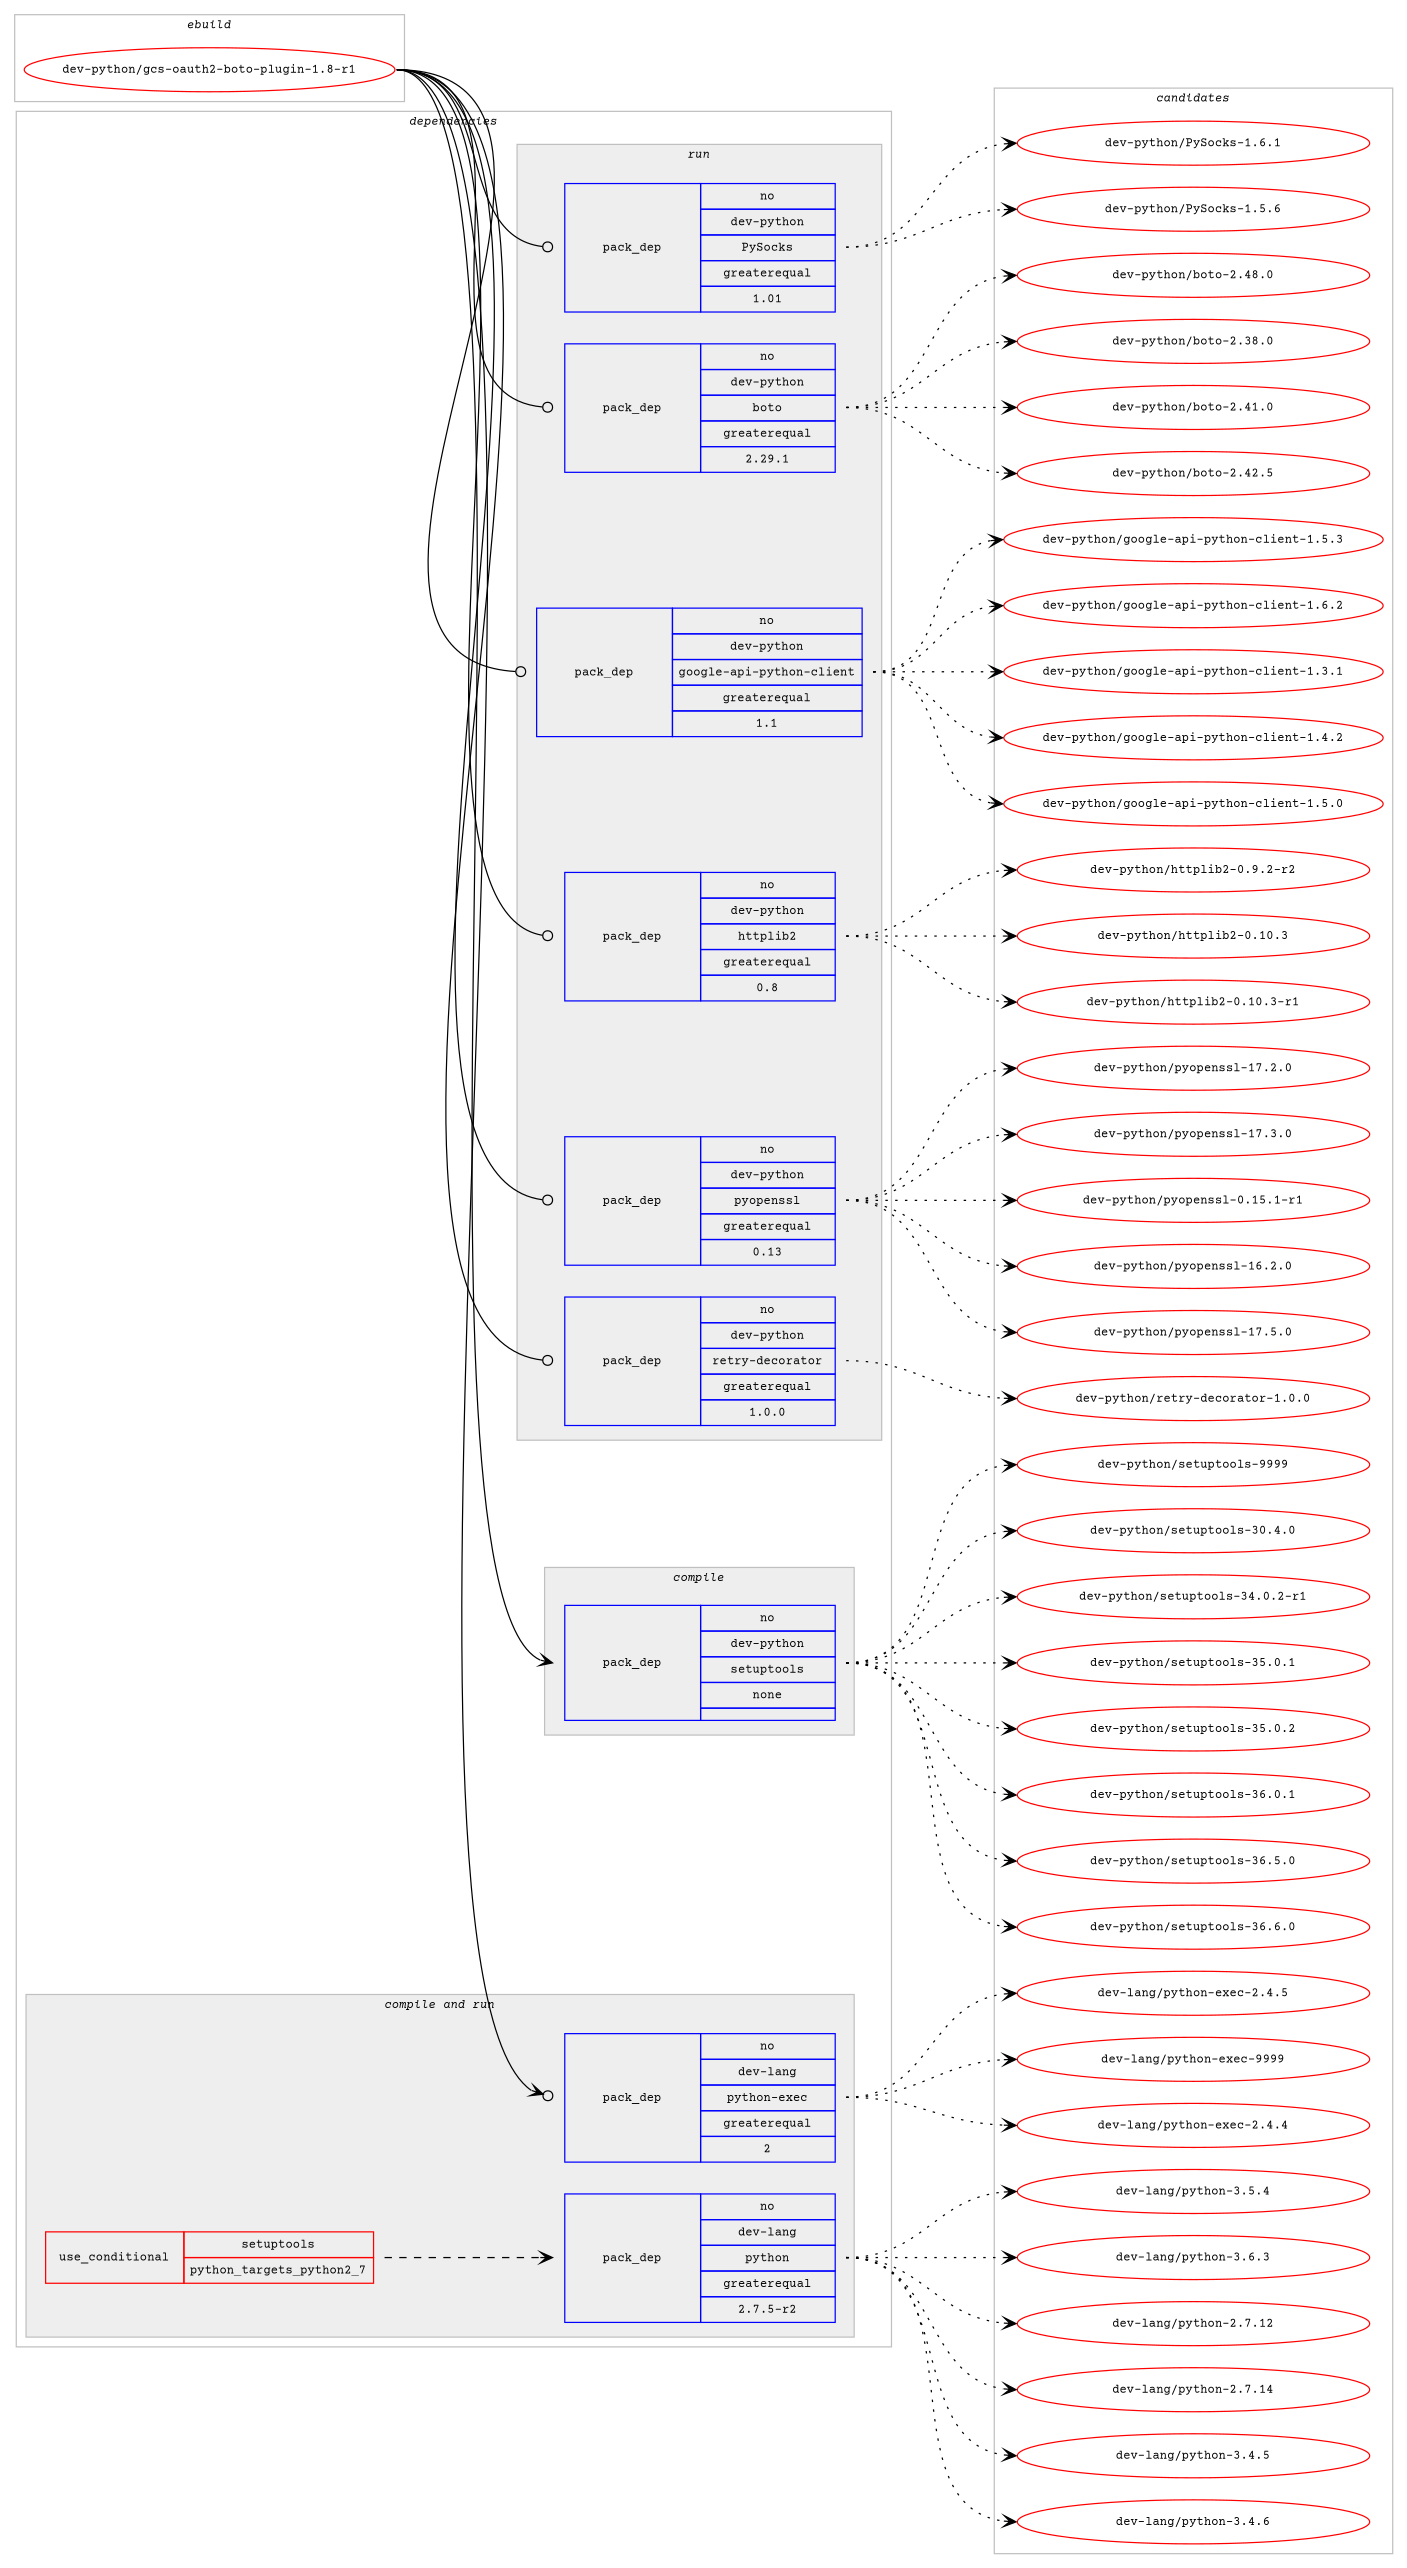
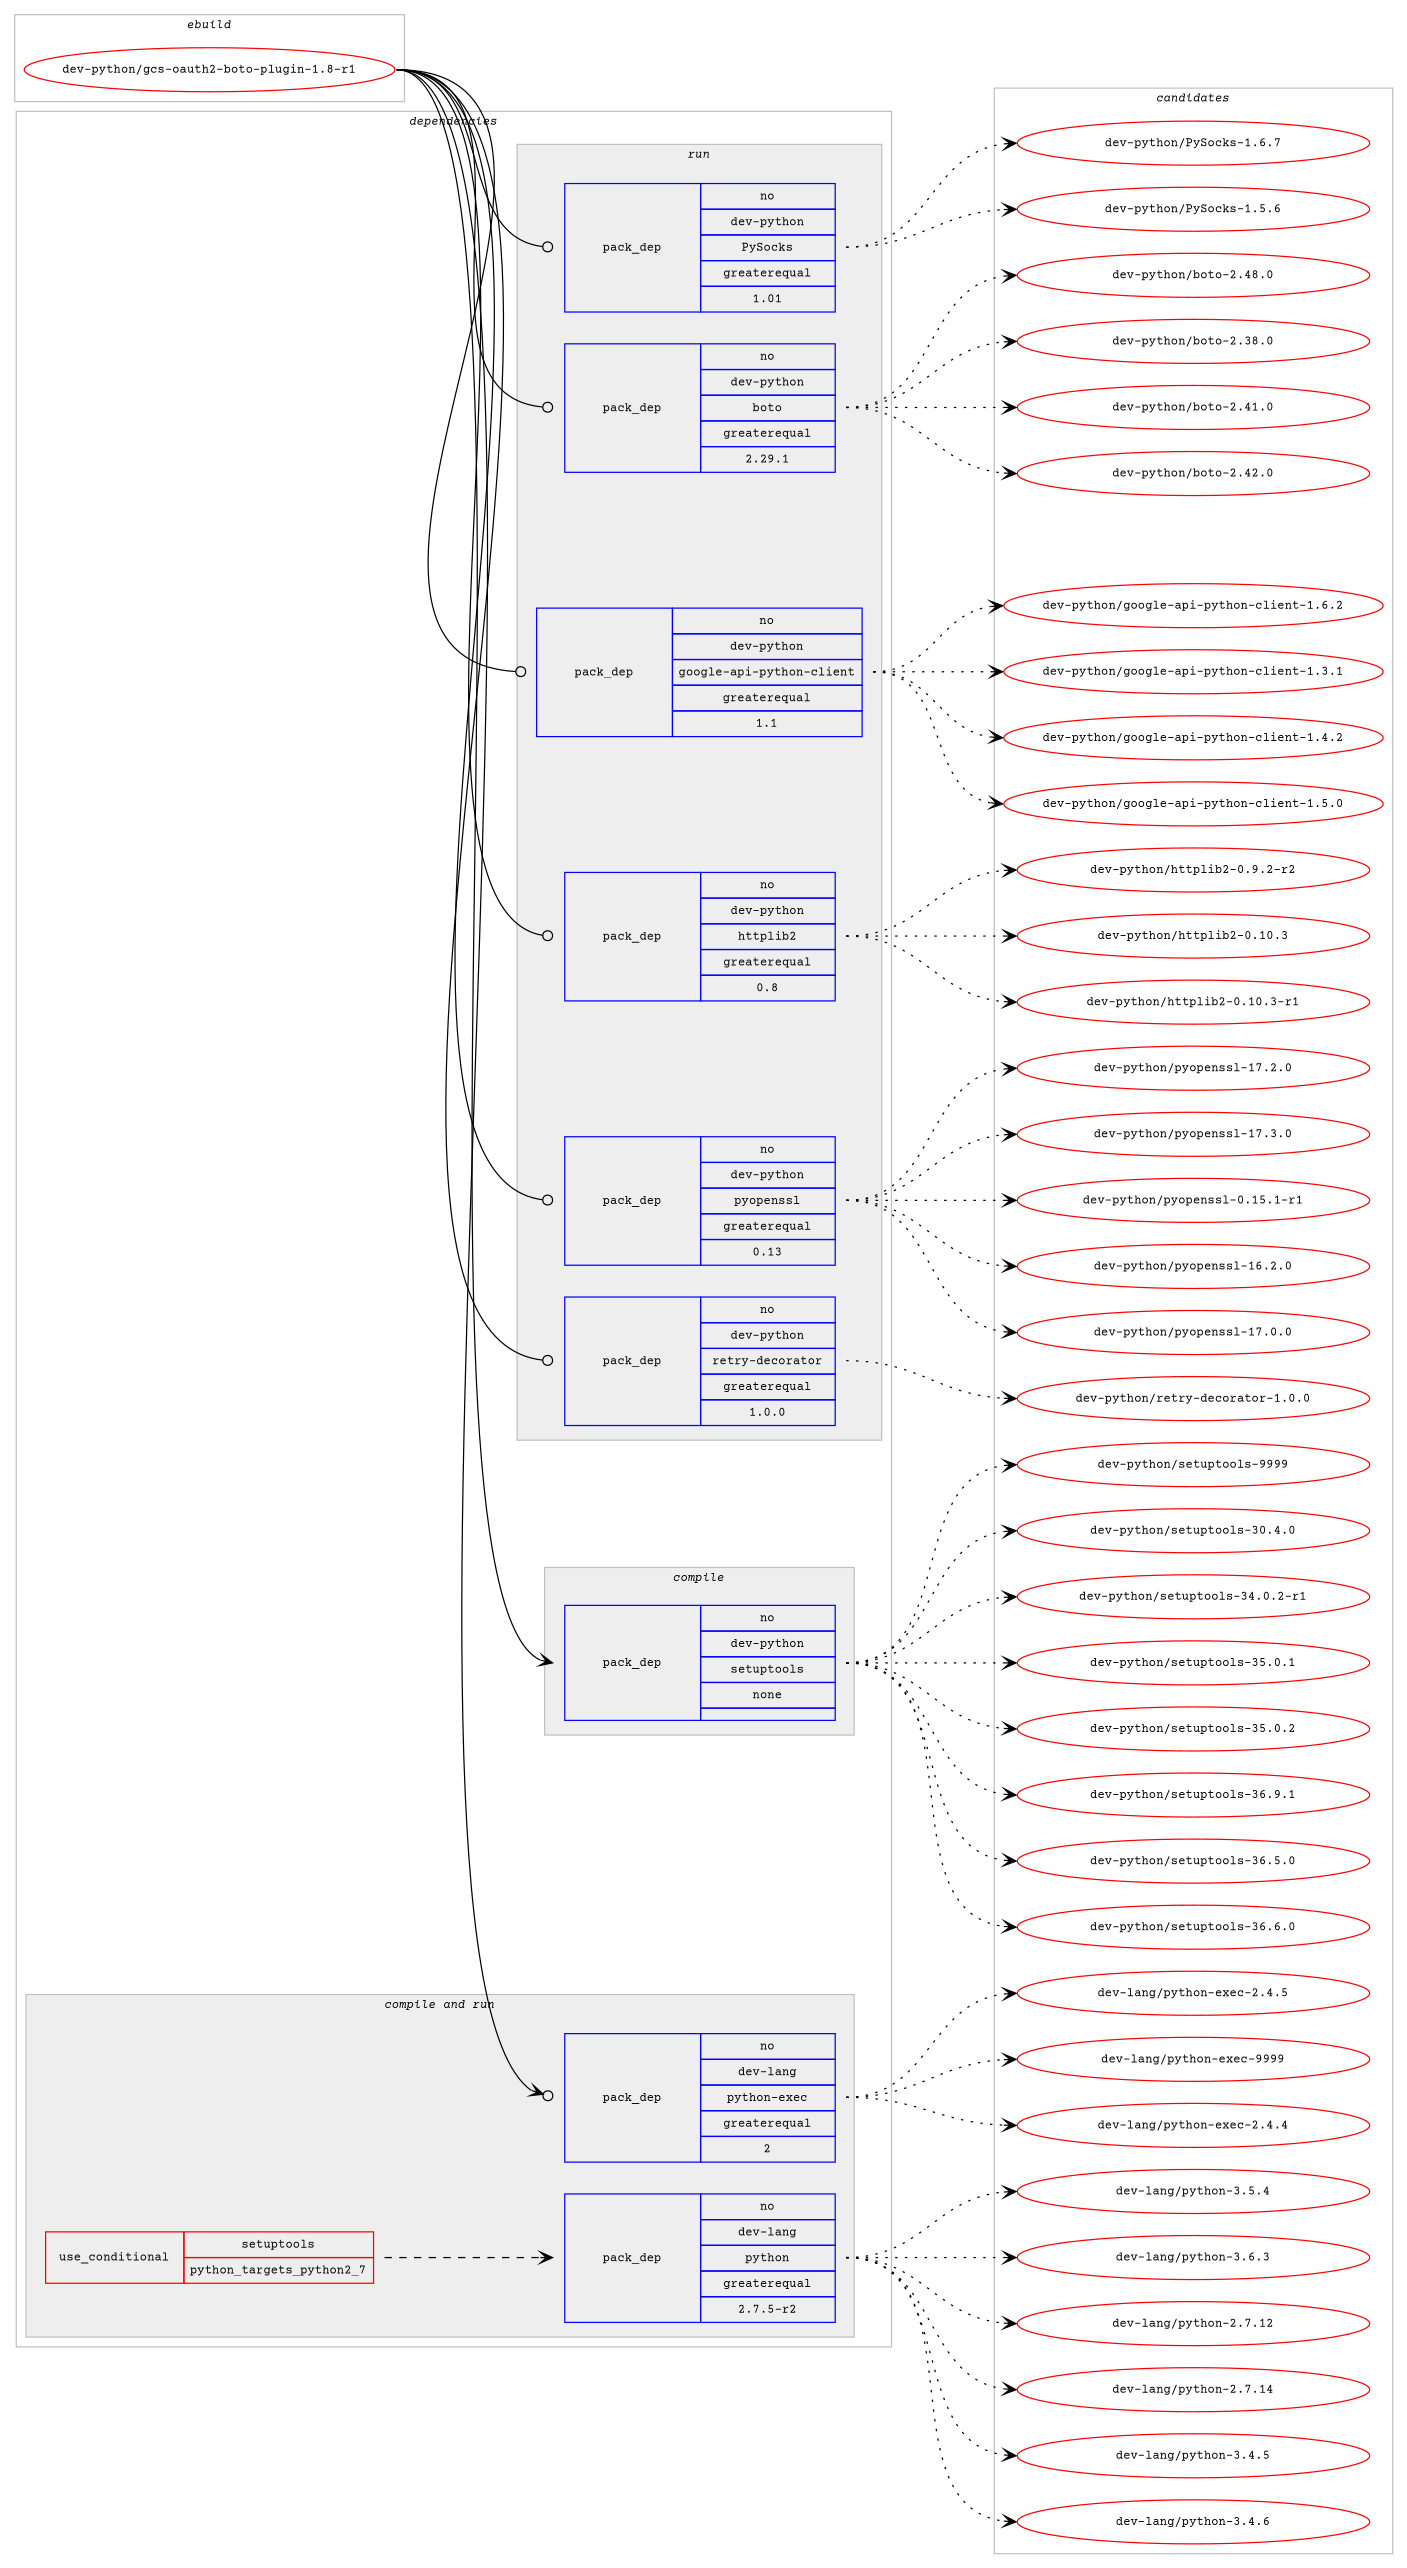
node "dev-python/PySocks-1.6.1": label "dev-python/PySocks-1.6.1" -> "dev-python/PySocks-1.6.7"
node "dev-python/boto-2.42.5": label "dev-python/boto-2.42.5" -> "dev-python/boto-2.42.0"
node "dev-python/google-api-python-client-1.5.3": removed
node "dev-python/pyopenssl-17.5.0": label "dev-python/pyopenssl-17.5.0" -> "dev-python/pyopenssl-17.0.0"
node "dev-python/setuptools-36.0.1": label "dev-python/setuptools-36.0.1" -> "dev-python/setuptools-36.9.1"
